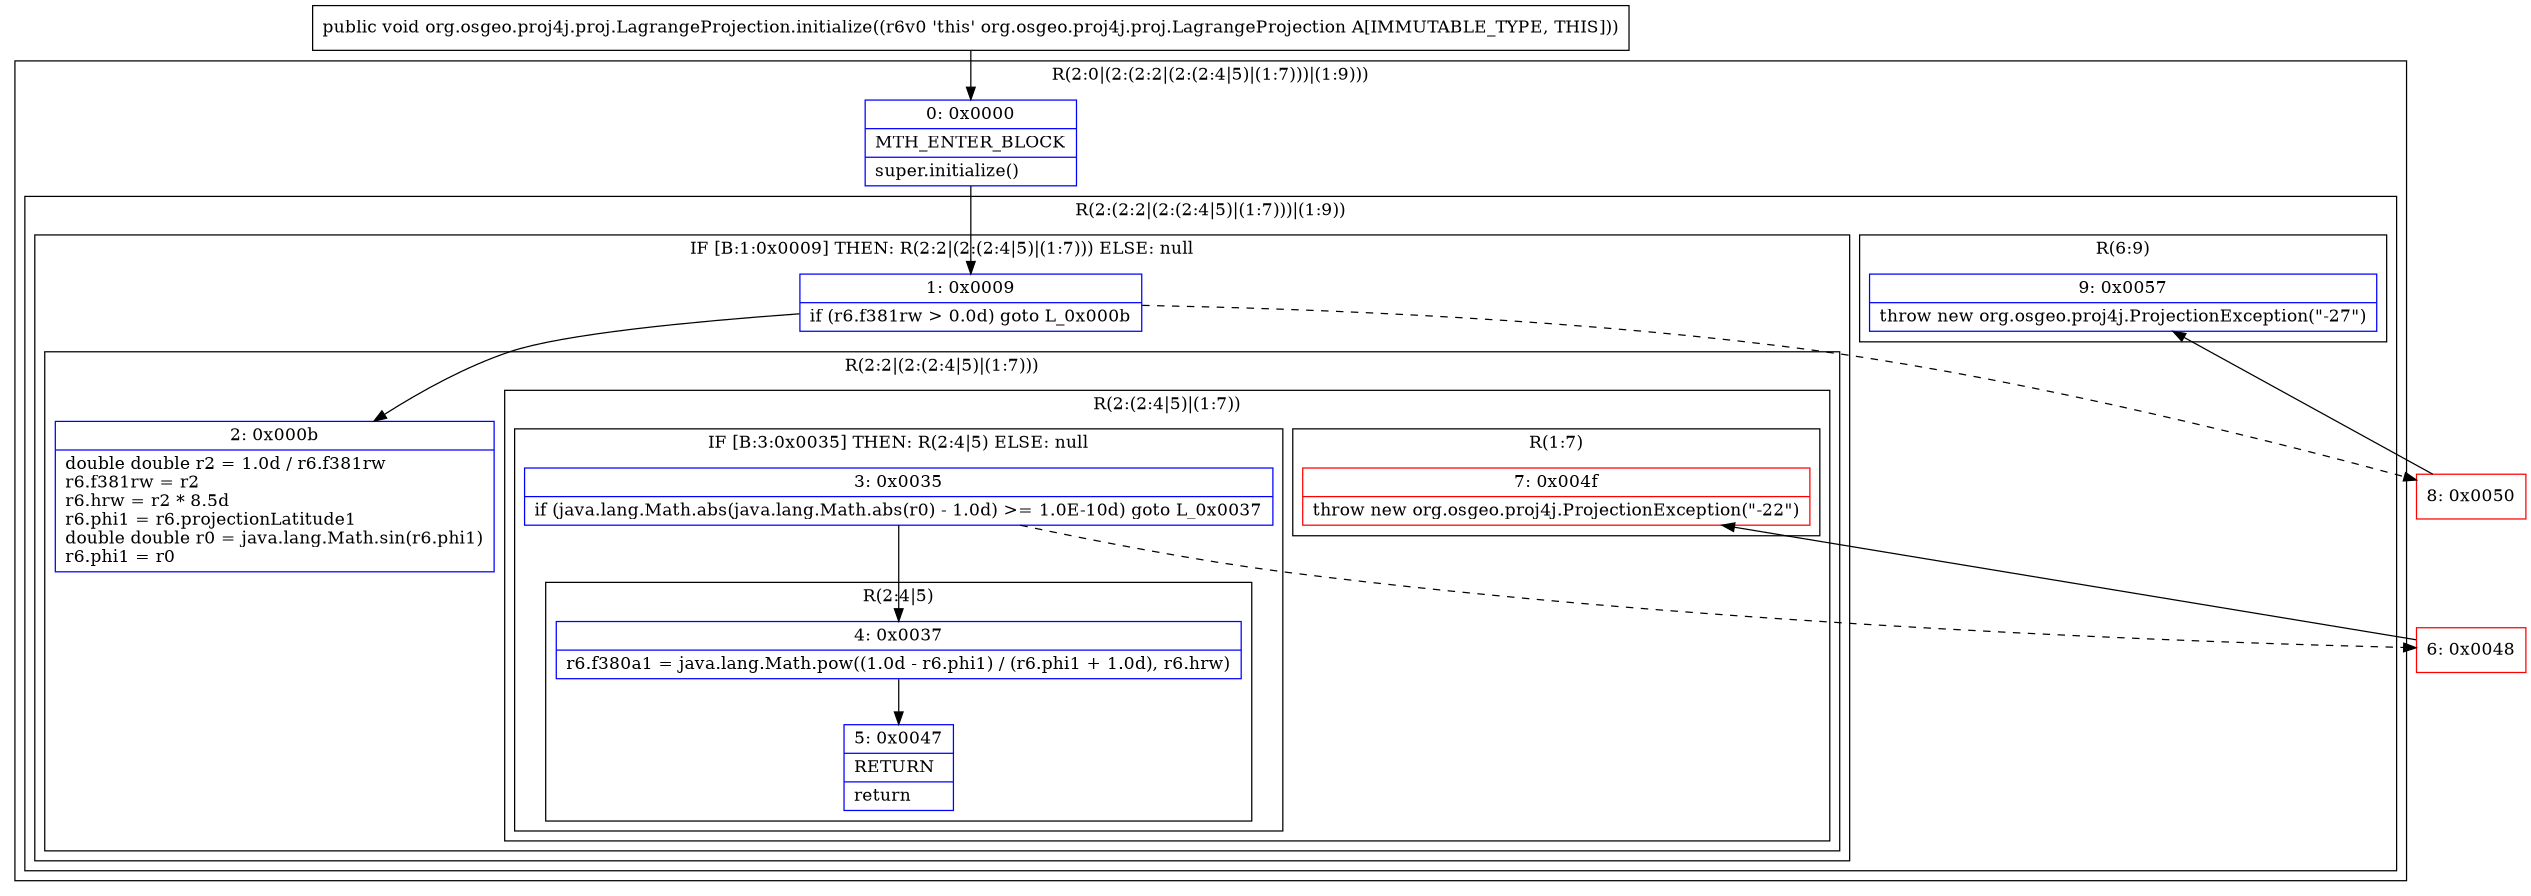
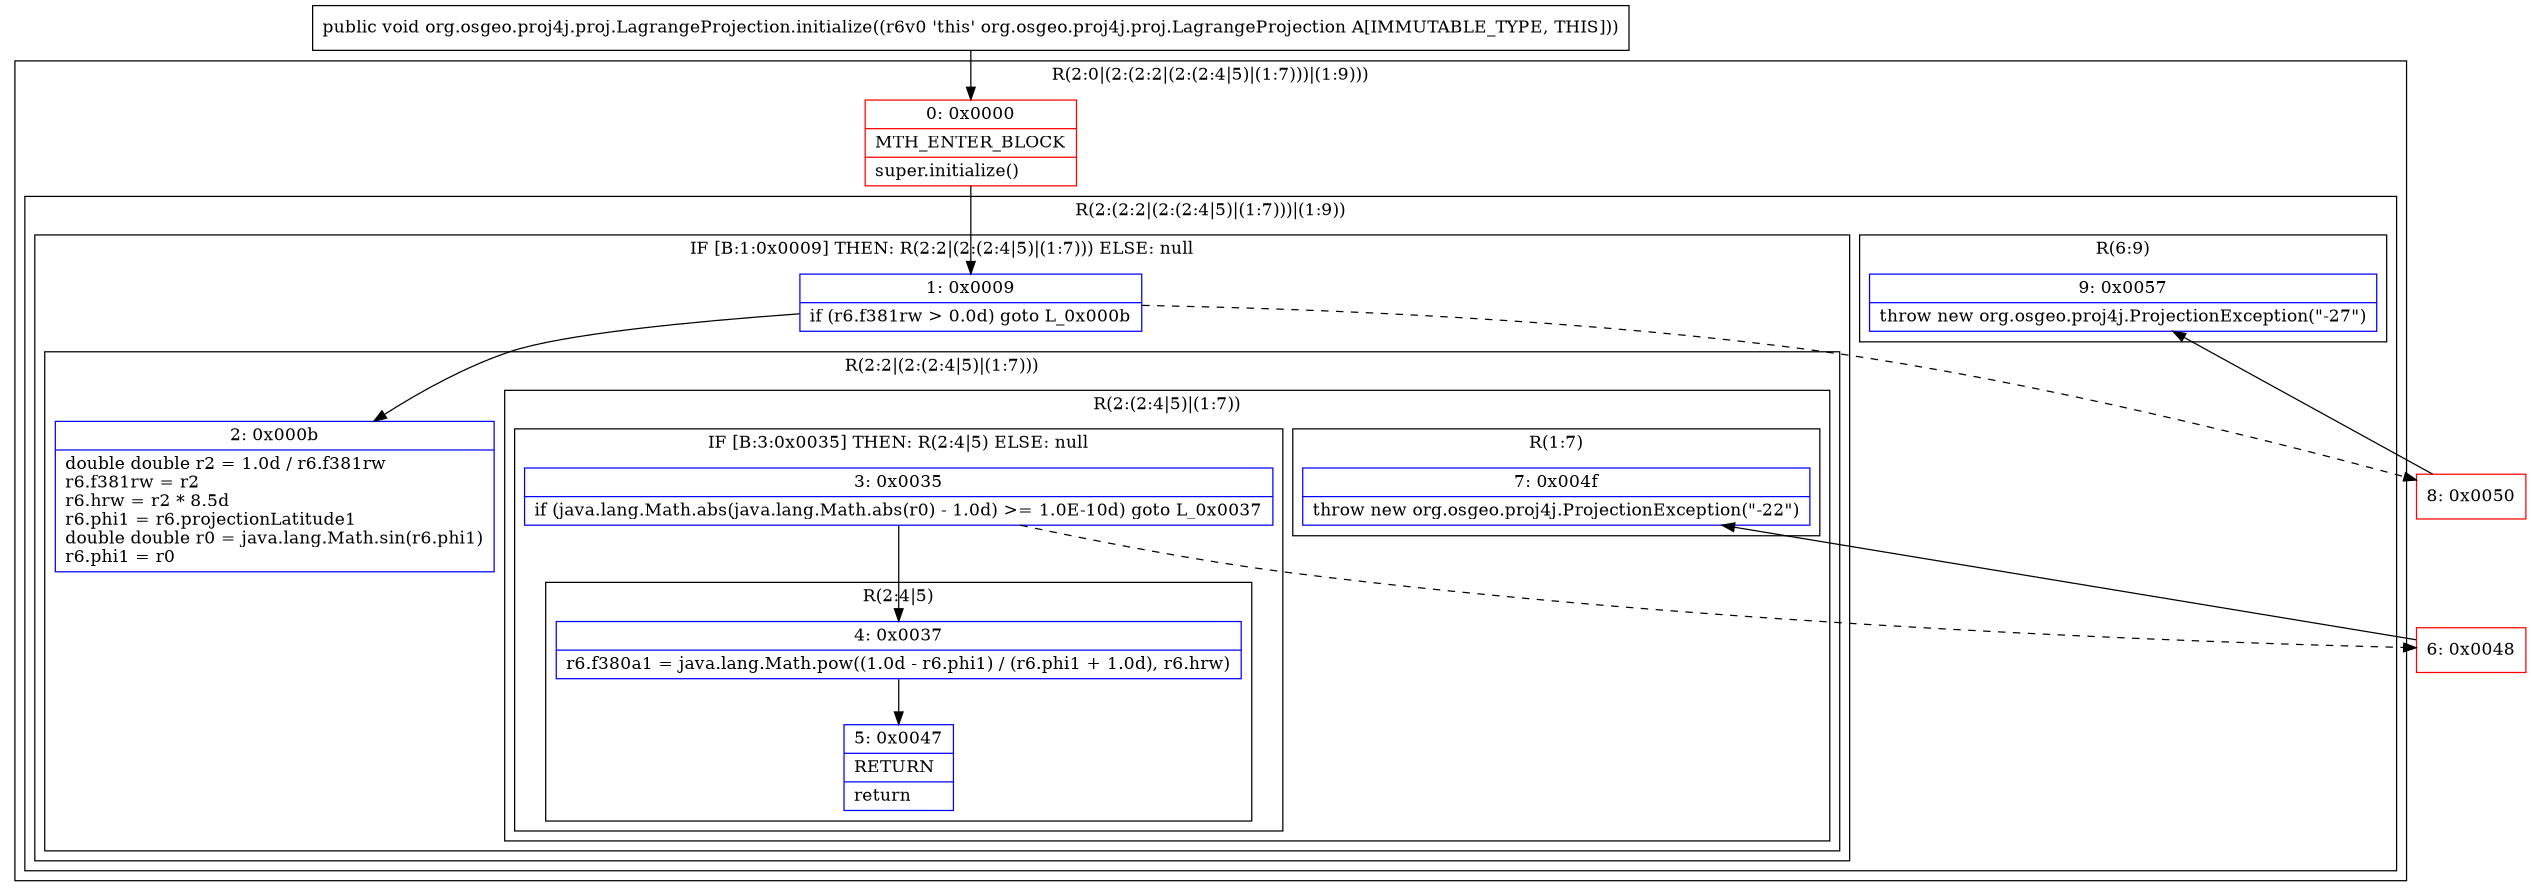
node "0: 0x0000": color blue -> red
node "7: 0x004f": color red -> blue
